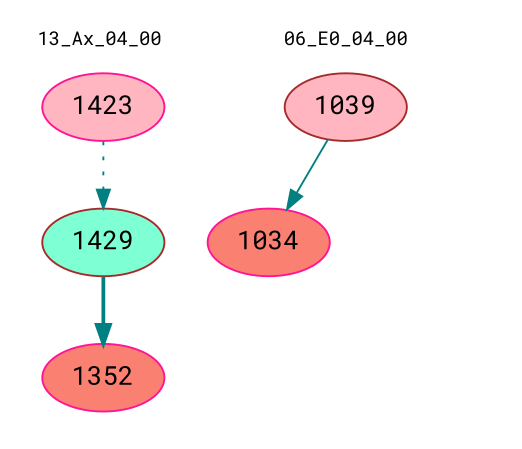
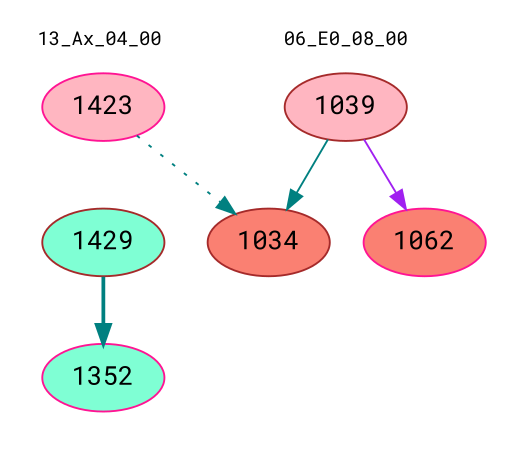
cluster "06_E0_04_00": label "06_E0_04_00" -> "06_E0_08_00"
edge "1423" -> "1429": now "1423" -> "1034"
node "1034": color deeppink -> brown
node "1062": added
node "1352": fillcolor salmon -> aquamarine
